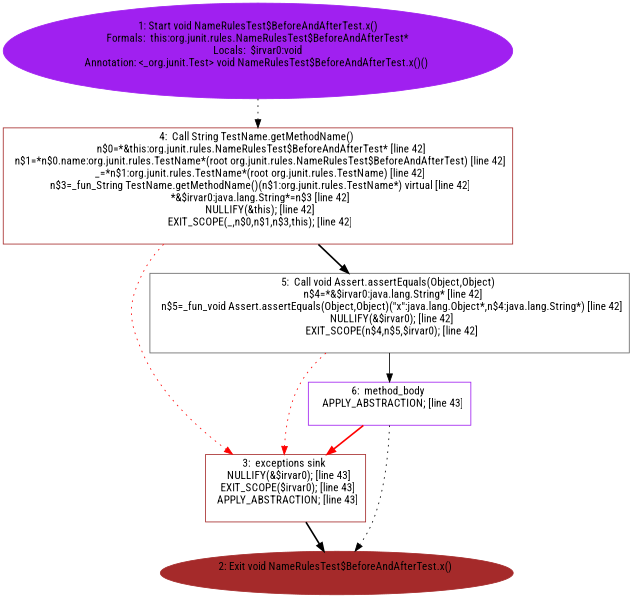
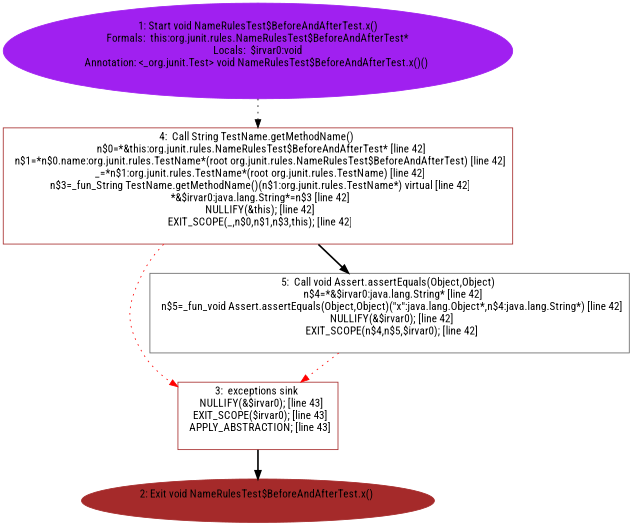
node "6:  method_body APPLY_ABSTRACTION; [line 43]": removed
